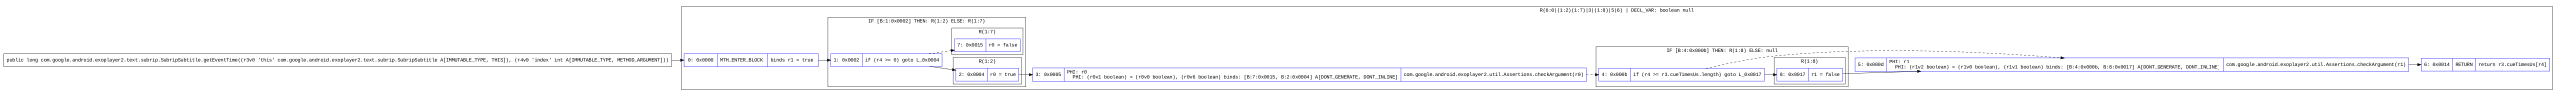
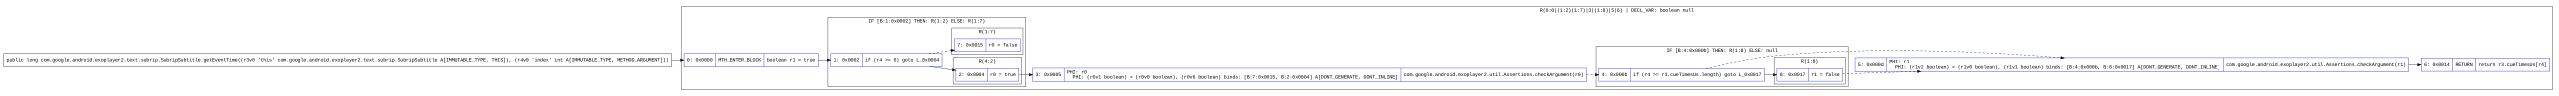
node "0: 0x0000": text "binds r1 = true" -> "boolean r1 = true"
cluster "R(1:2)": label "R(1:2)" -> "R(4:2)"
edge "8: 0x0017" -> "5: 0x000d": style solid -> dashed
